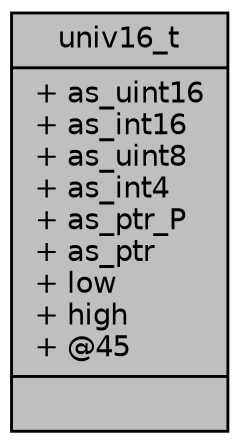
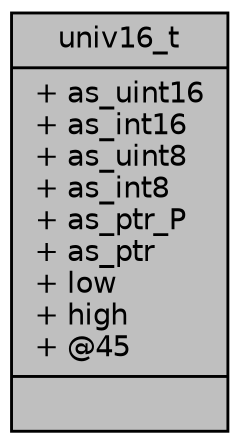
node "univ16_t": text "+ as_int4" -> "+ as_int8"
